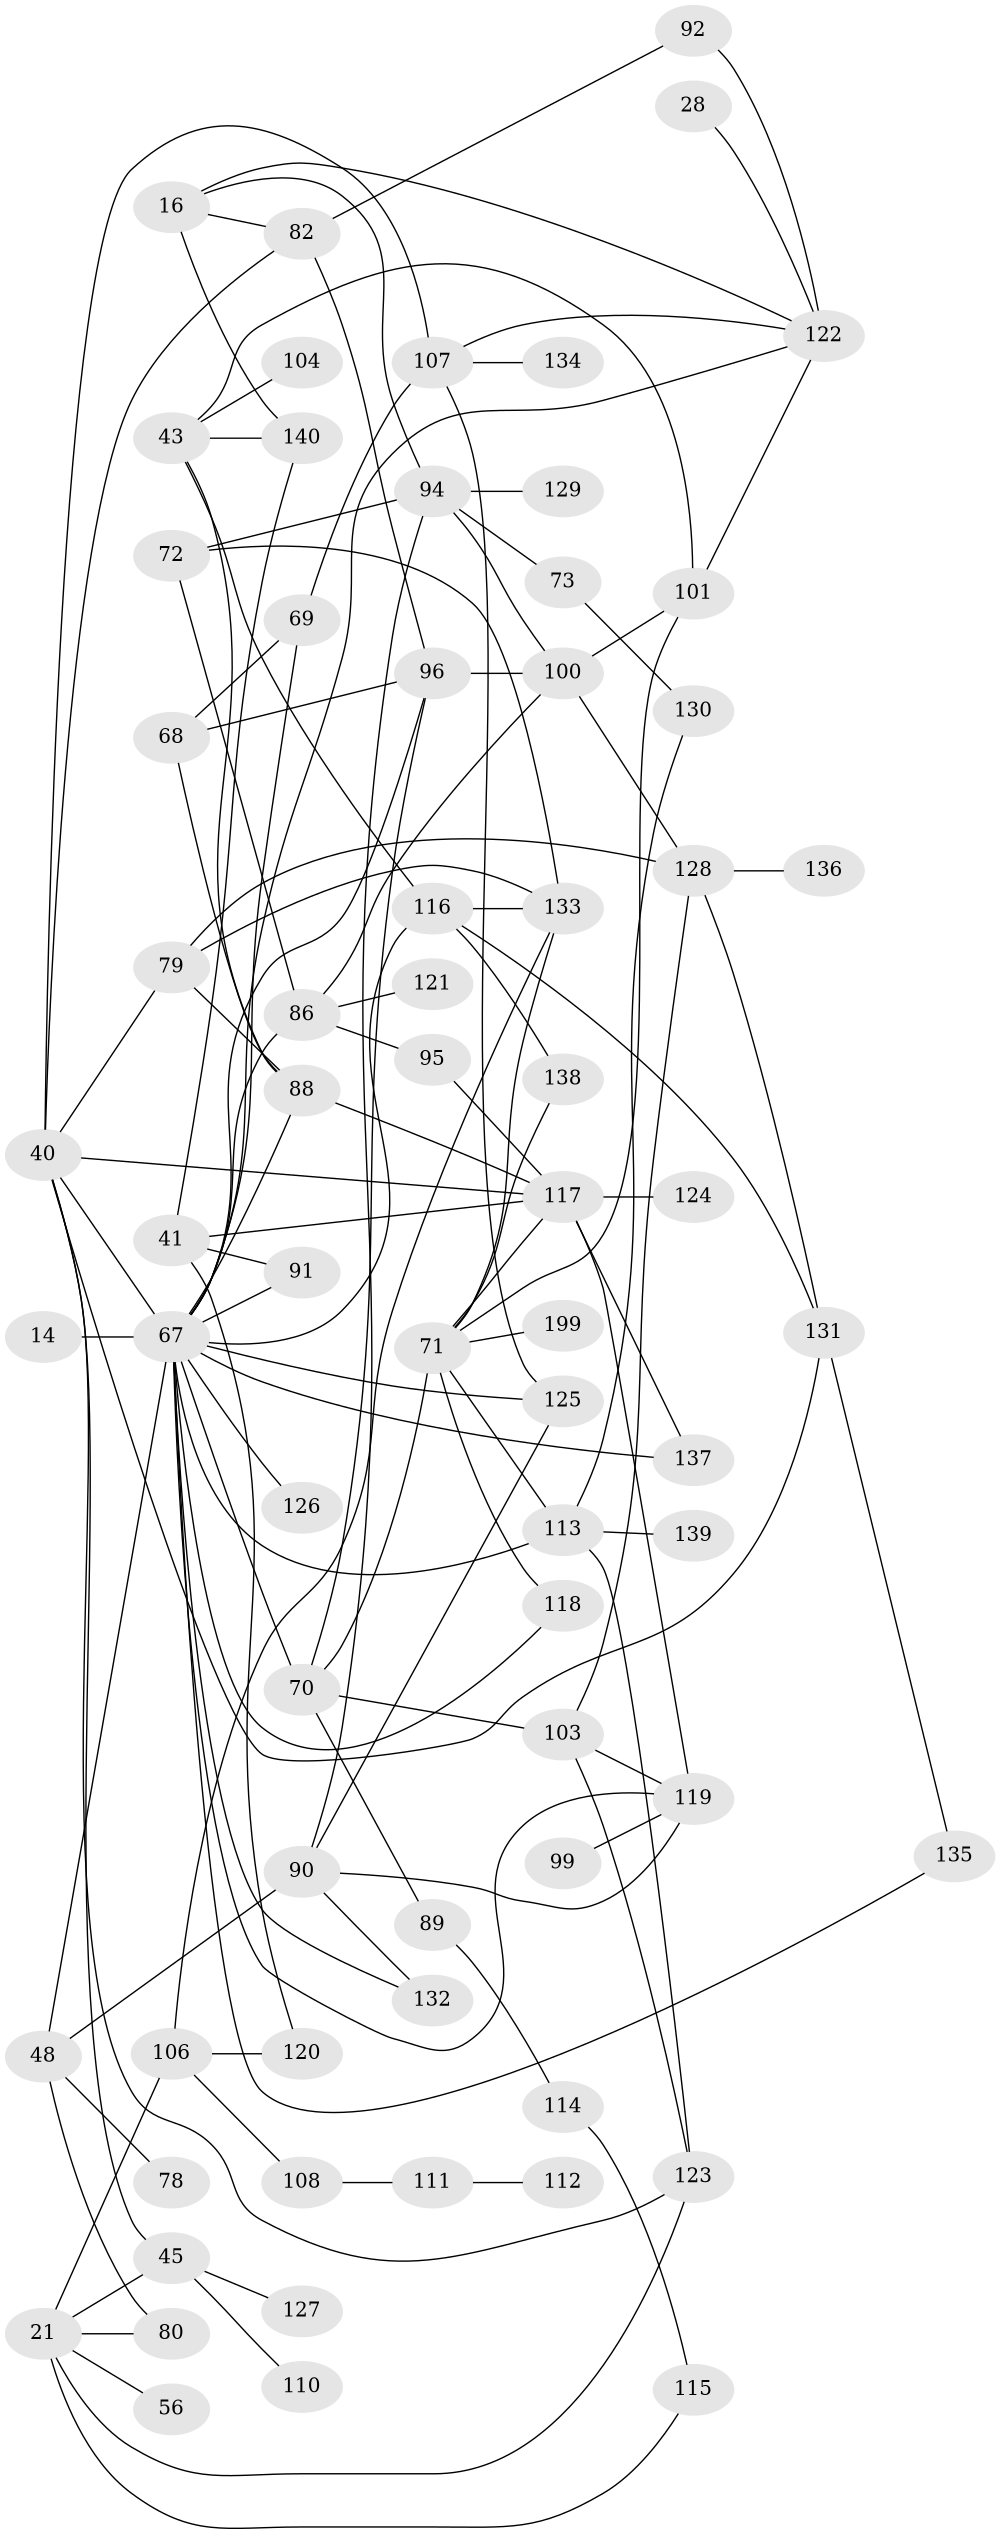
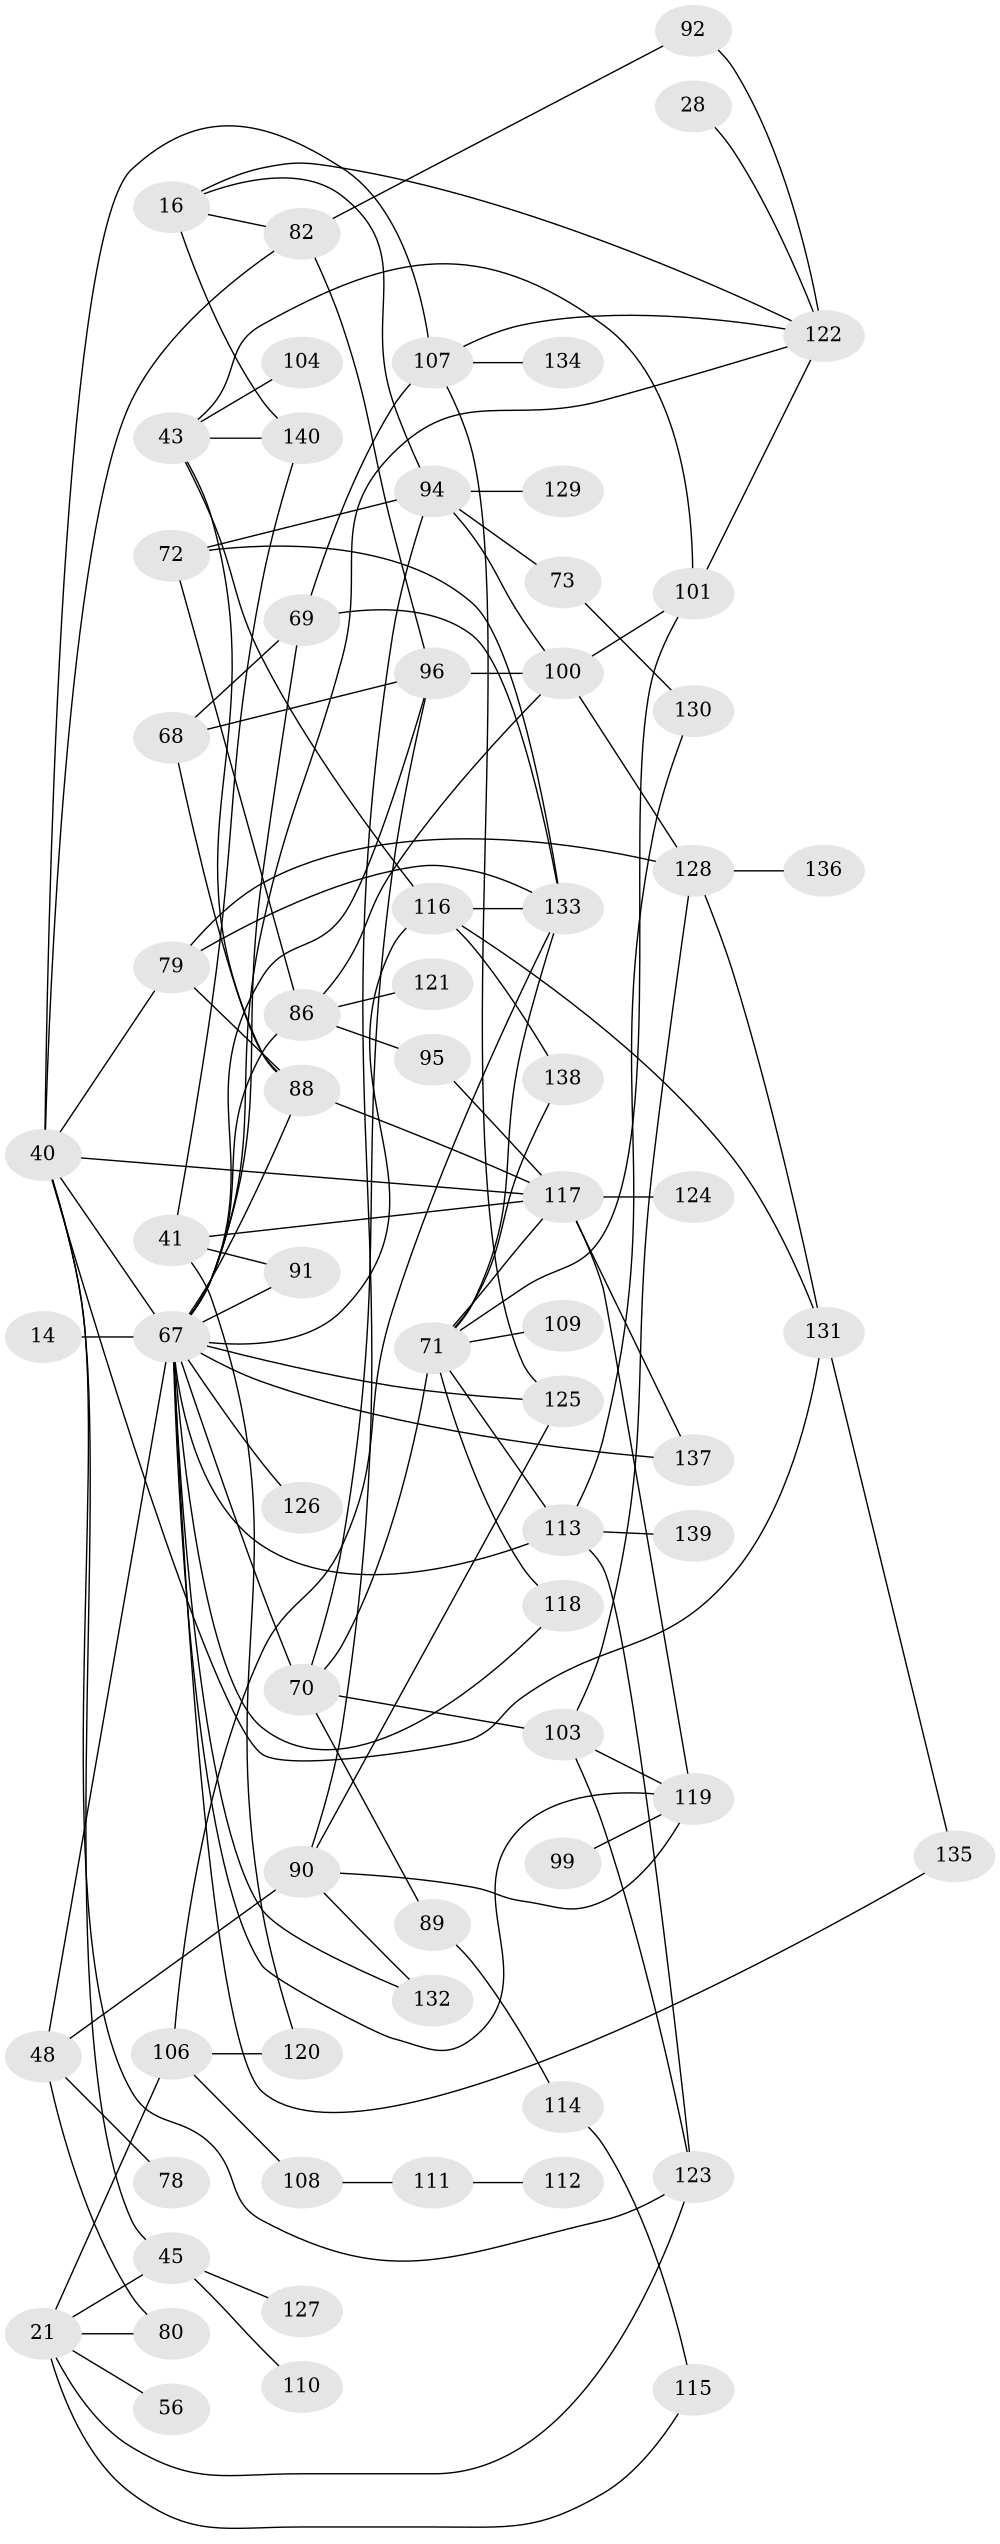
edge "69" -- "133": added
node "199": label "199" -> "109"
